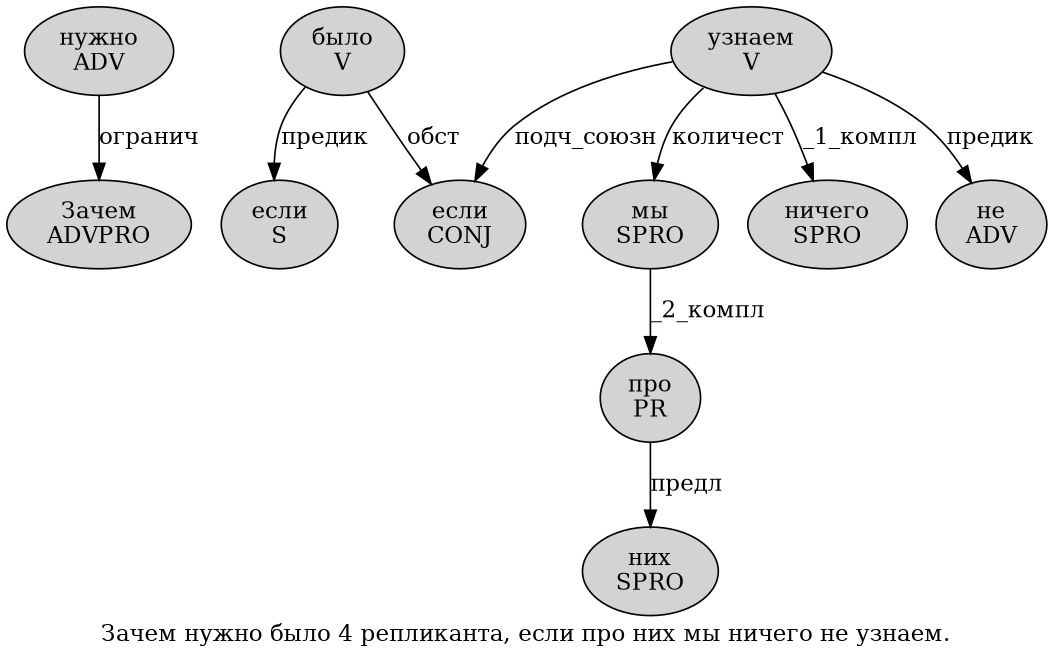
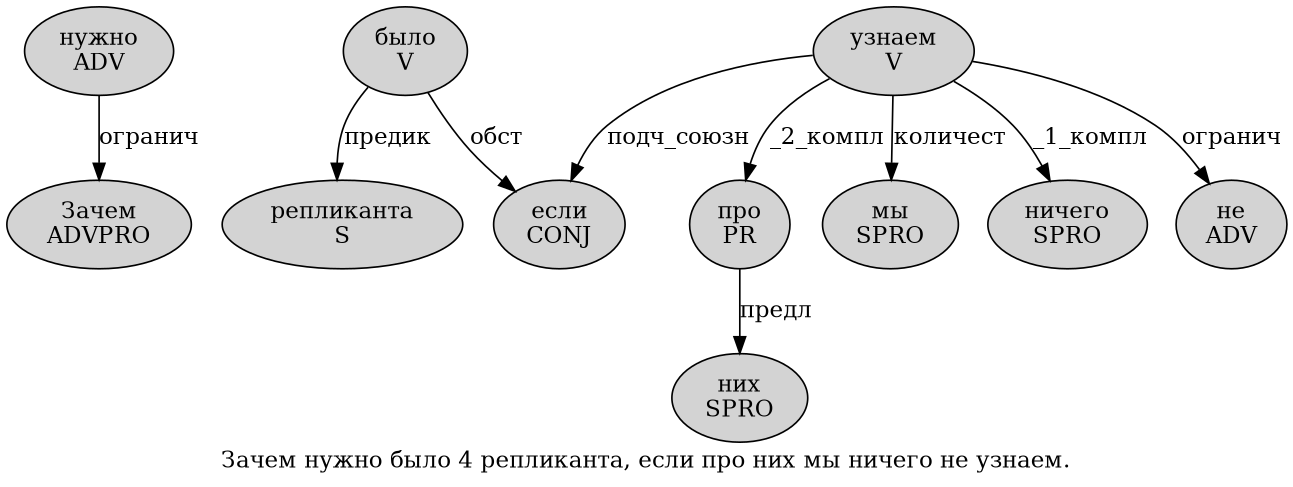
edge "узнаем V" -> "не ADV": label "предик" -> "огранич"
node "если S": label "если S" -> "репликанта S"
edge "мы SPRO" -> "про PR": now "узнаем V" -> "про PR"
